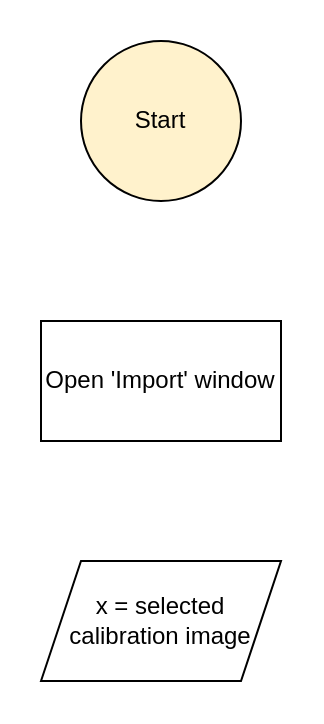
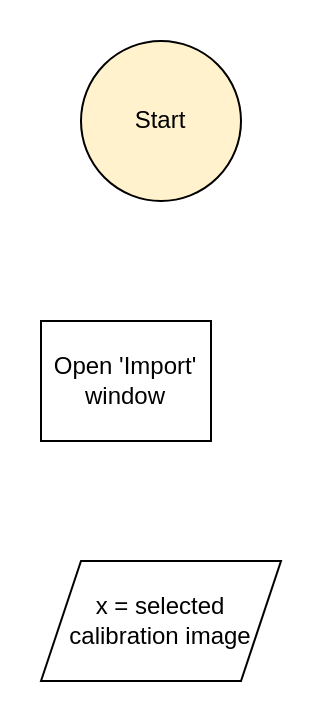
node "Open 'Import' window": size 240x120 -> 170x120
